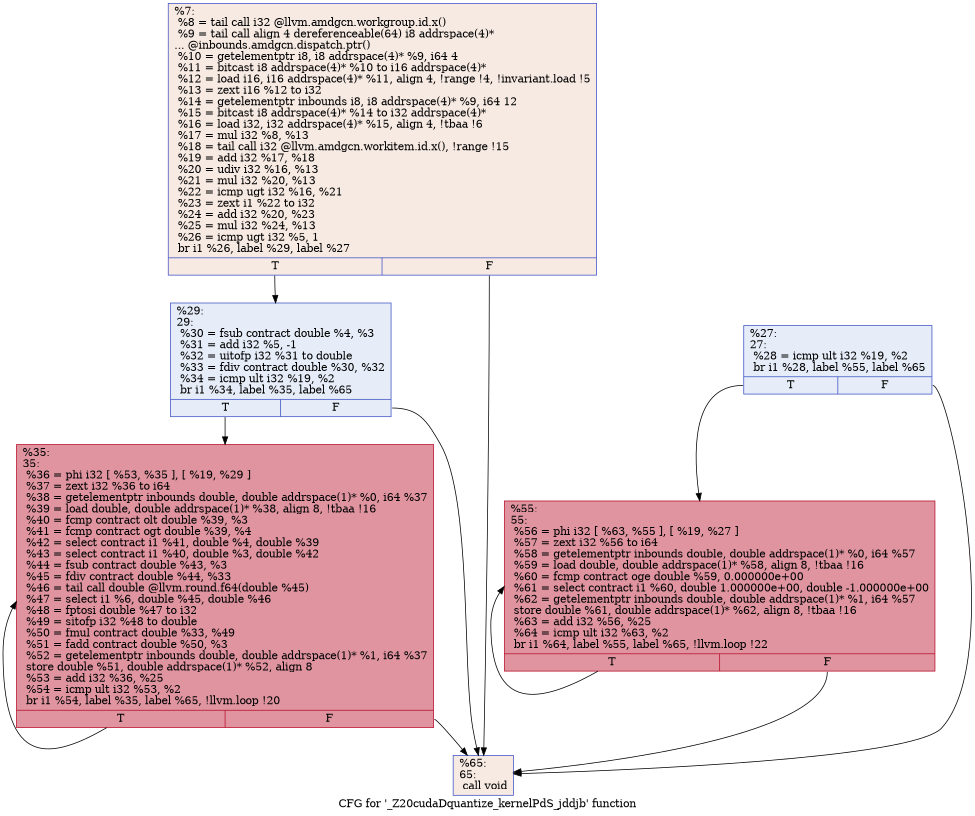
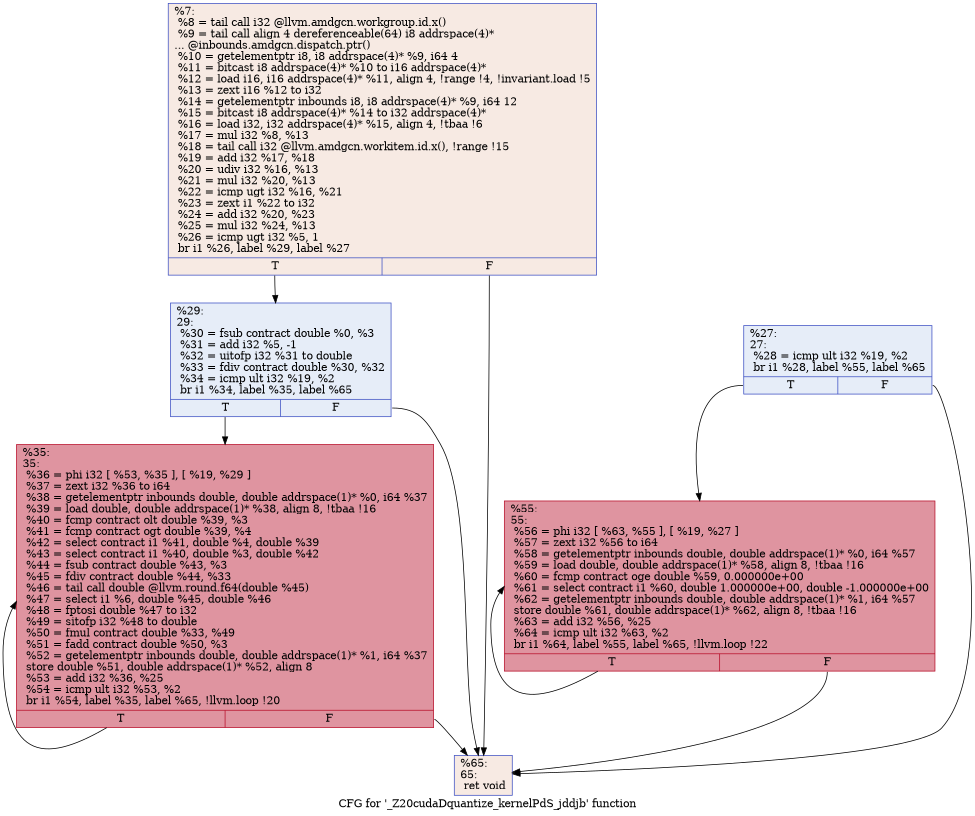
node "%29:": text "%30 = fsub contract double %4, %3" -> "%30 = fsub contract double %0, %3"
node "%65:": text "call void" -> "ret void"
